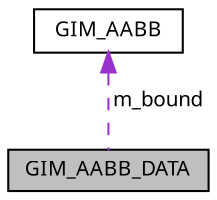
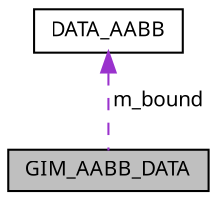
node "GIM_AABB": label "GIM_AABB" -> "DATA_AABB"
